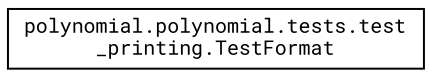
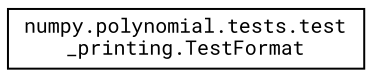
node "polynomial.polynomial.tests.test _printing.TestFormat": label "polynomial.polynomial.tests.test _printing.TestFormat" -> "numpy.polynomial.tests.test _printing.TestFormat"
